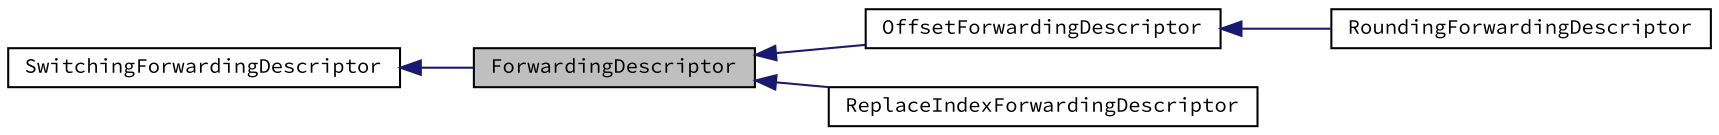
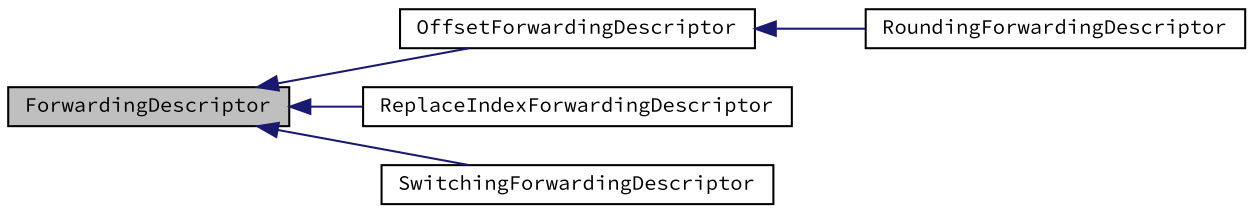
edge "ForwardingDescriptor" -> "SwitchingForwardingDescriptor": reversed
